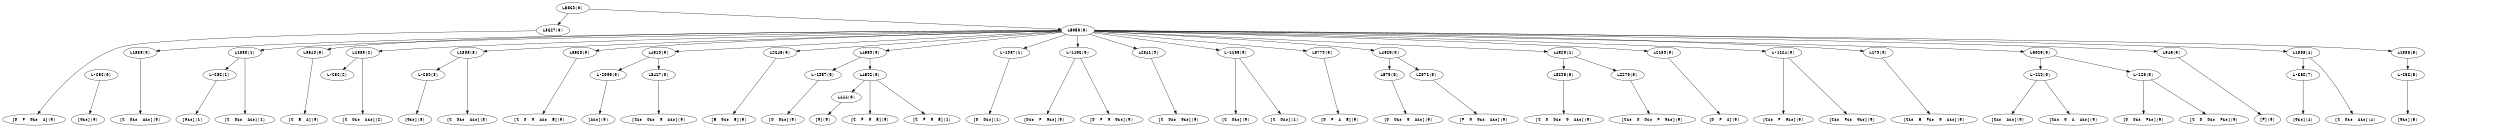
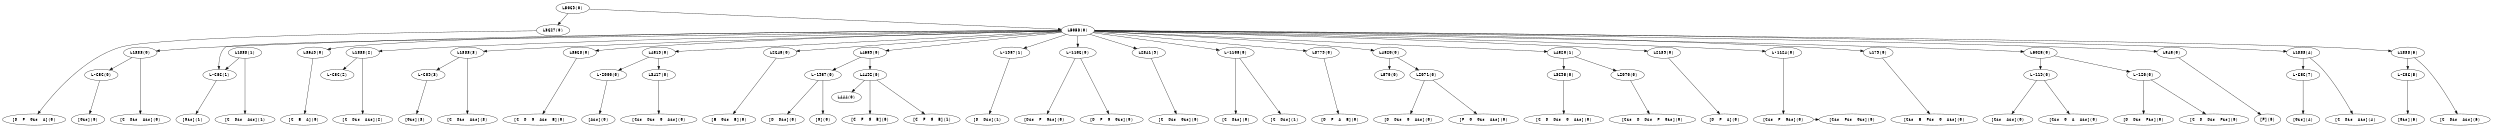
edge "L5053(0)" -> "L1333(1)": now "L5053(0)" -> "L-686(1)"
edge "L1333(0)" -> "L-686(0)": added
node "L4592(0)": label "L4592(0)" -> "L4492(0)"
node "L2270(0)": label "L2270(0)" -> "L2070(0)"
edge "L-1124(0)" -> "[Cis  Fis  Gis](0)": now "[Cis  F  Gis](0)" -> "[Cis  Fis  Gis](0)"
edge "L570(0)" -> "[D  Dis  G  Ais](0)": now "L2071(0)" -> "[D  Dis  G  Ais](0)"
edge "L444(0)" -> "[G](0)": now "L-1987(0)" -> "[G](0)"
node "[C  Dis  Ais](5)": added
